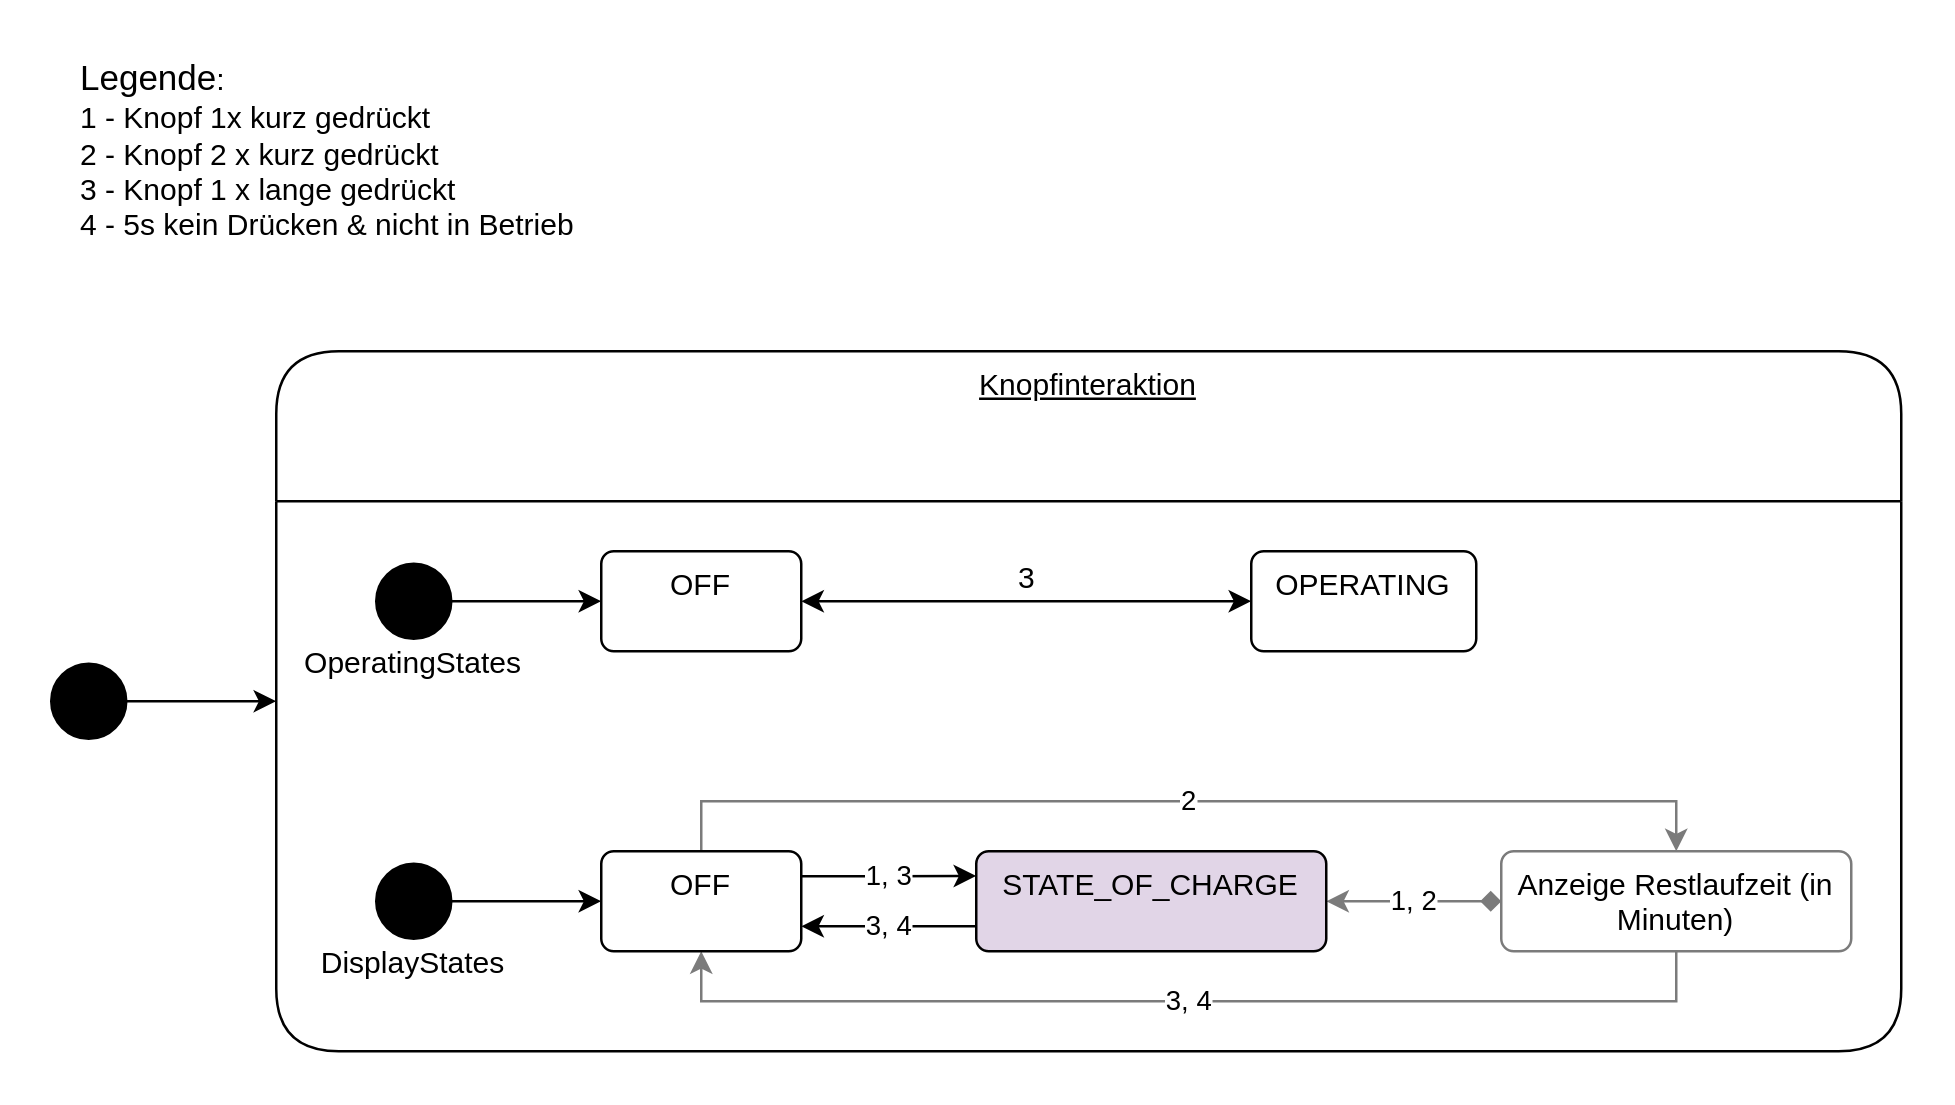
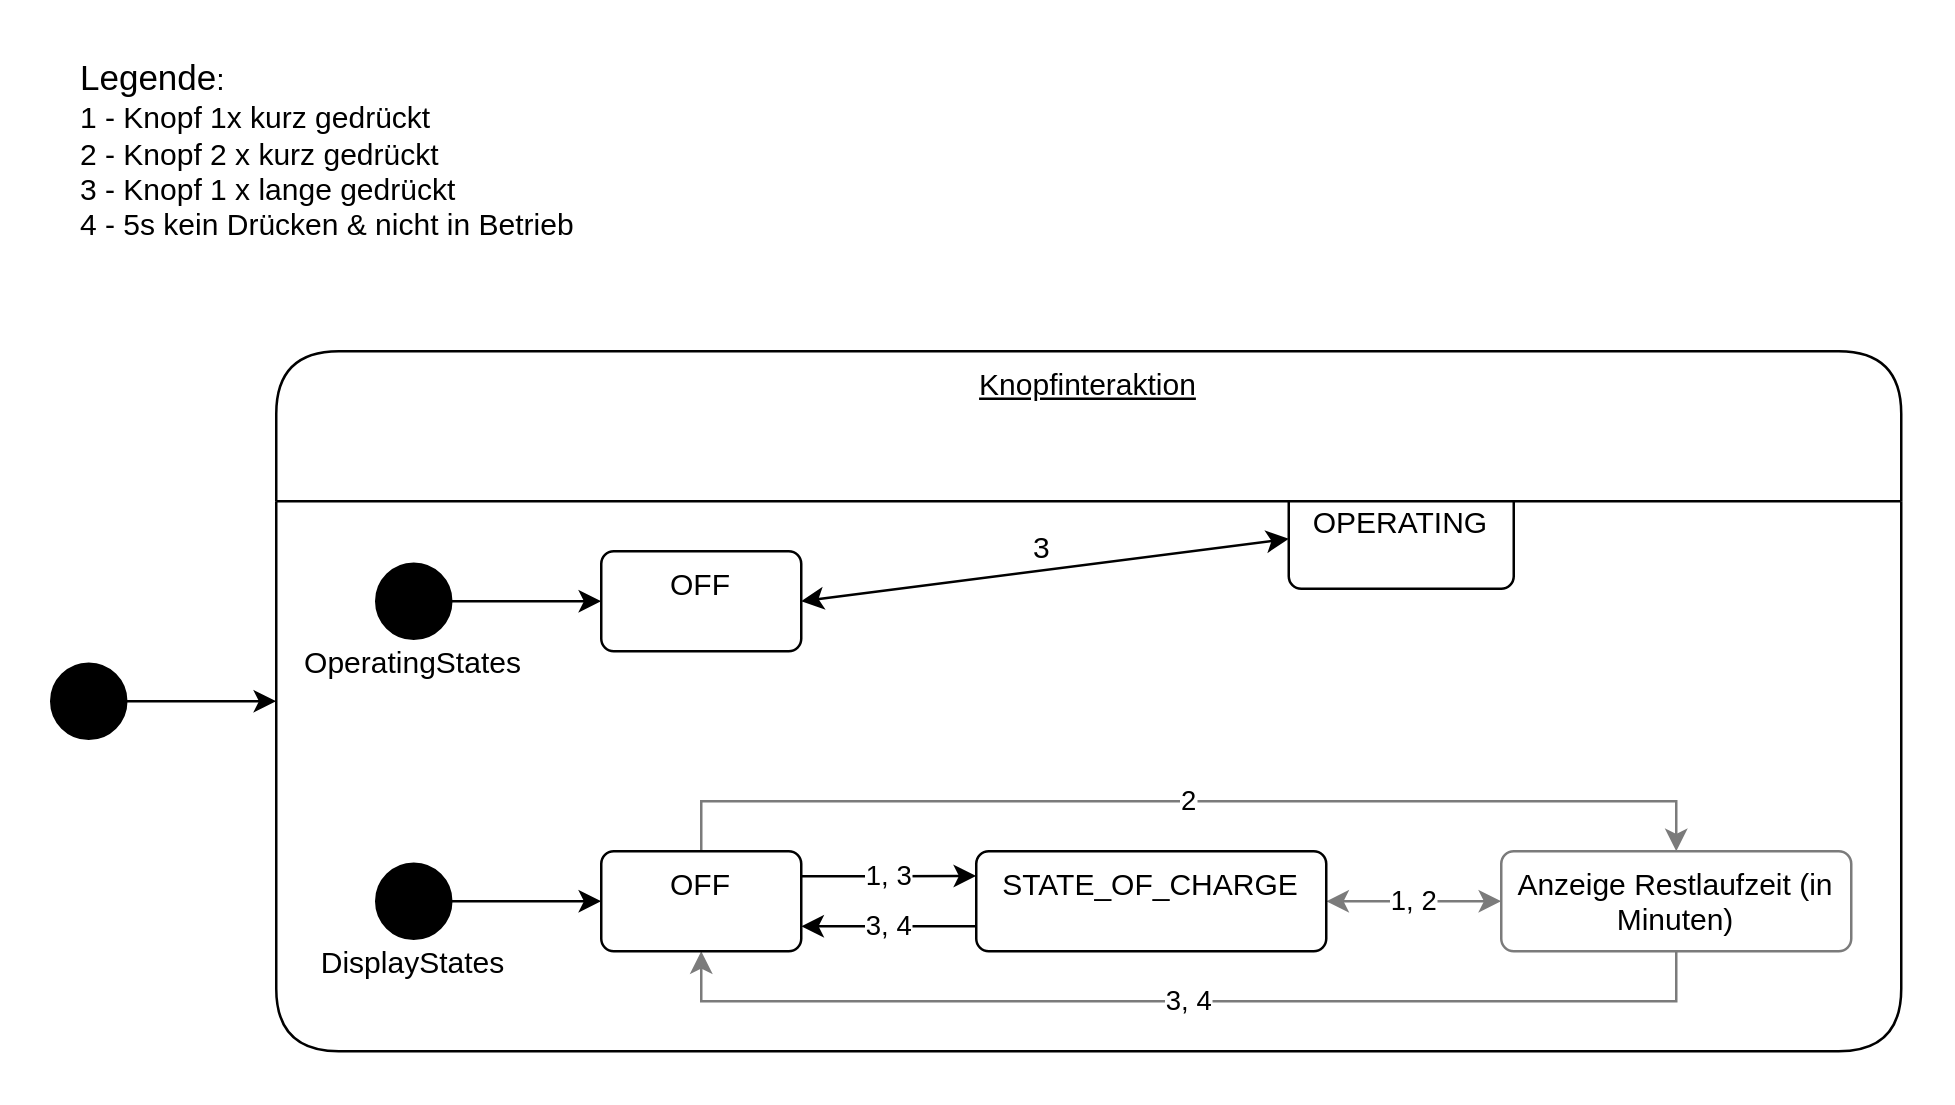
node "OPERATING": moved (1364, 601) -> (1401, 539)
node "STATE_OF_CHARGE": fillcolor #e1d5e7 -> #ffffff
edge "STATE_OF_CHARGE" -- "Anzeige Restlaufzeit (in Minuten)": arrowhead diamond -> classic
